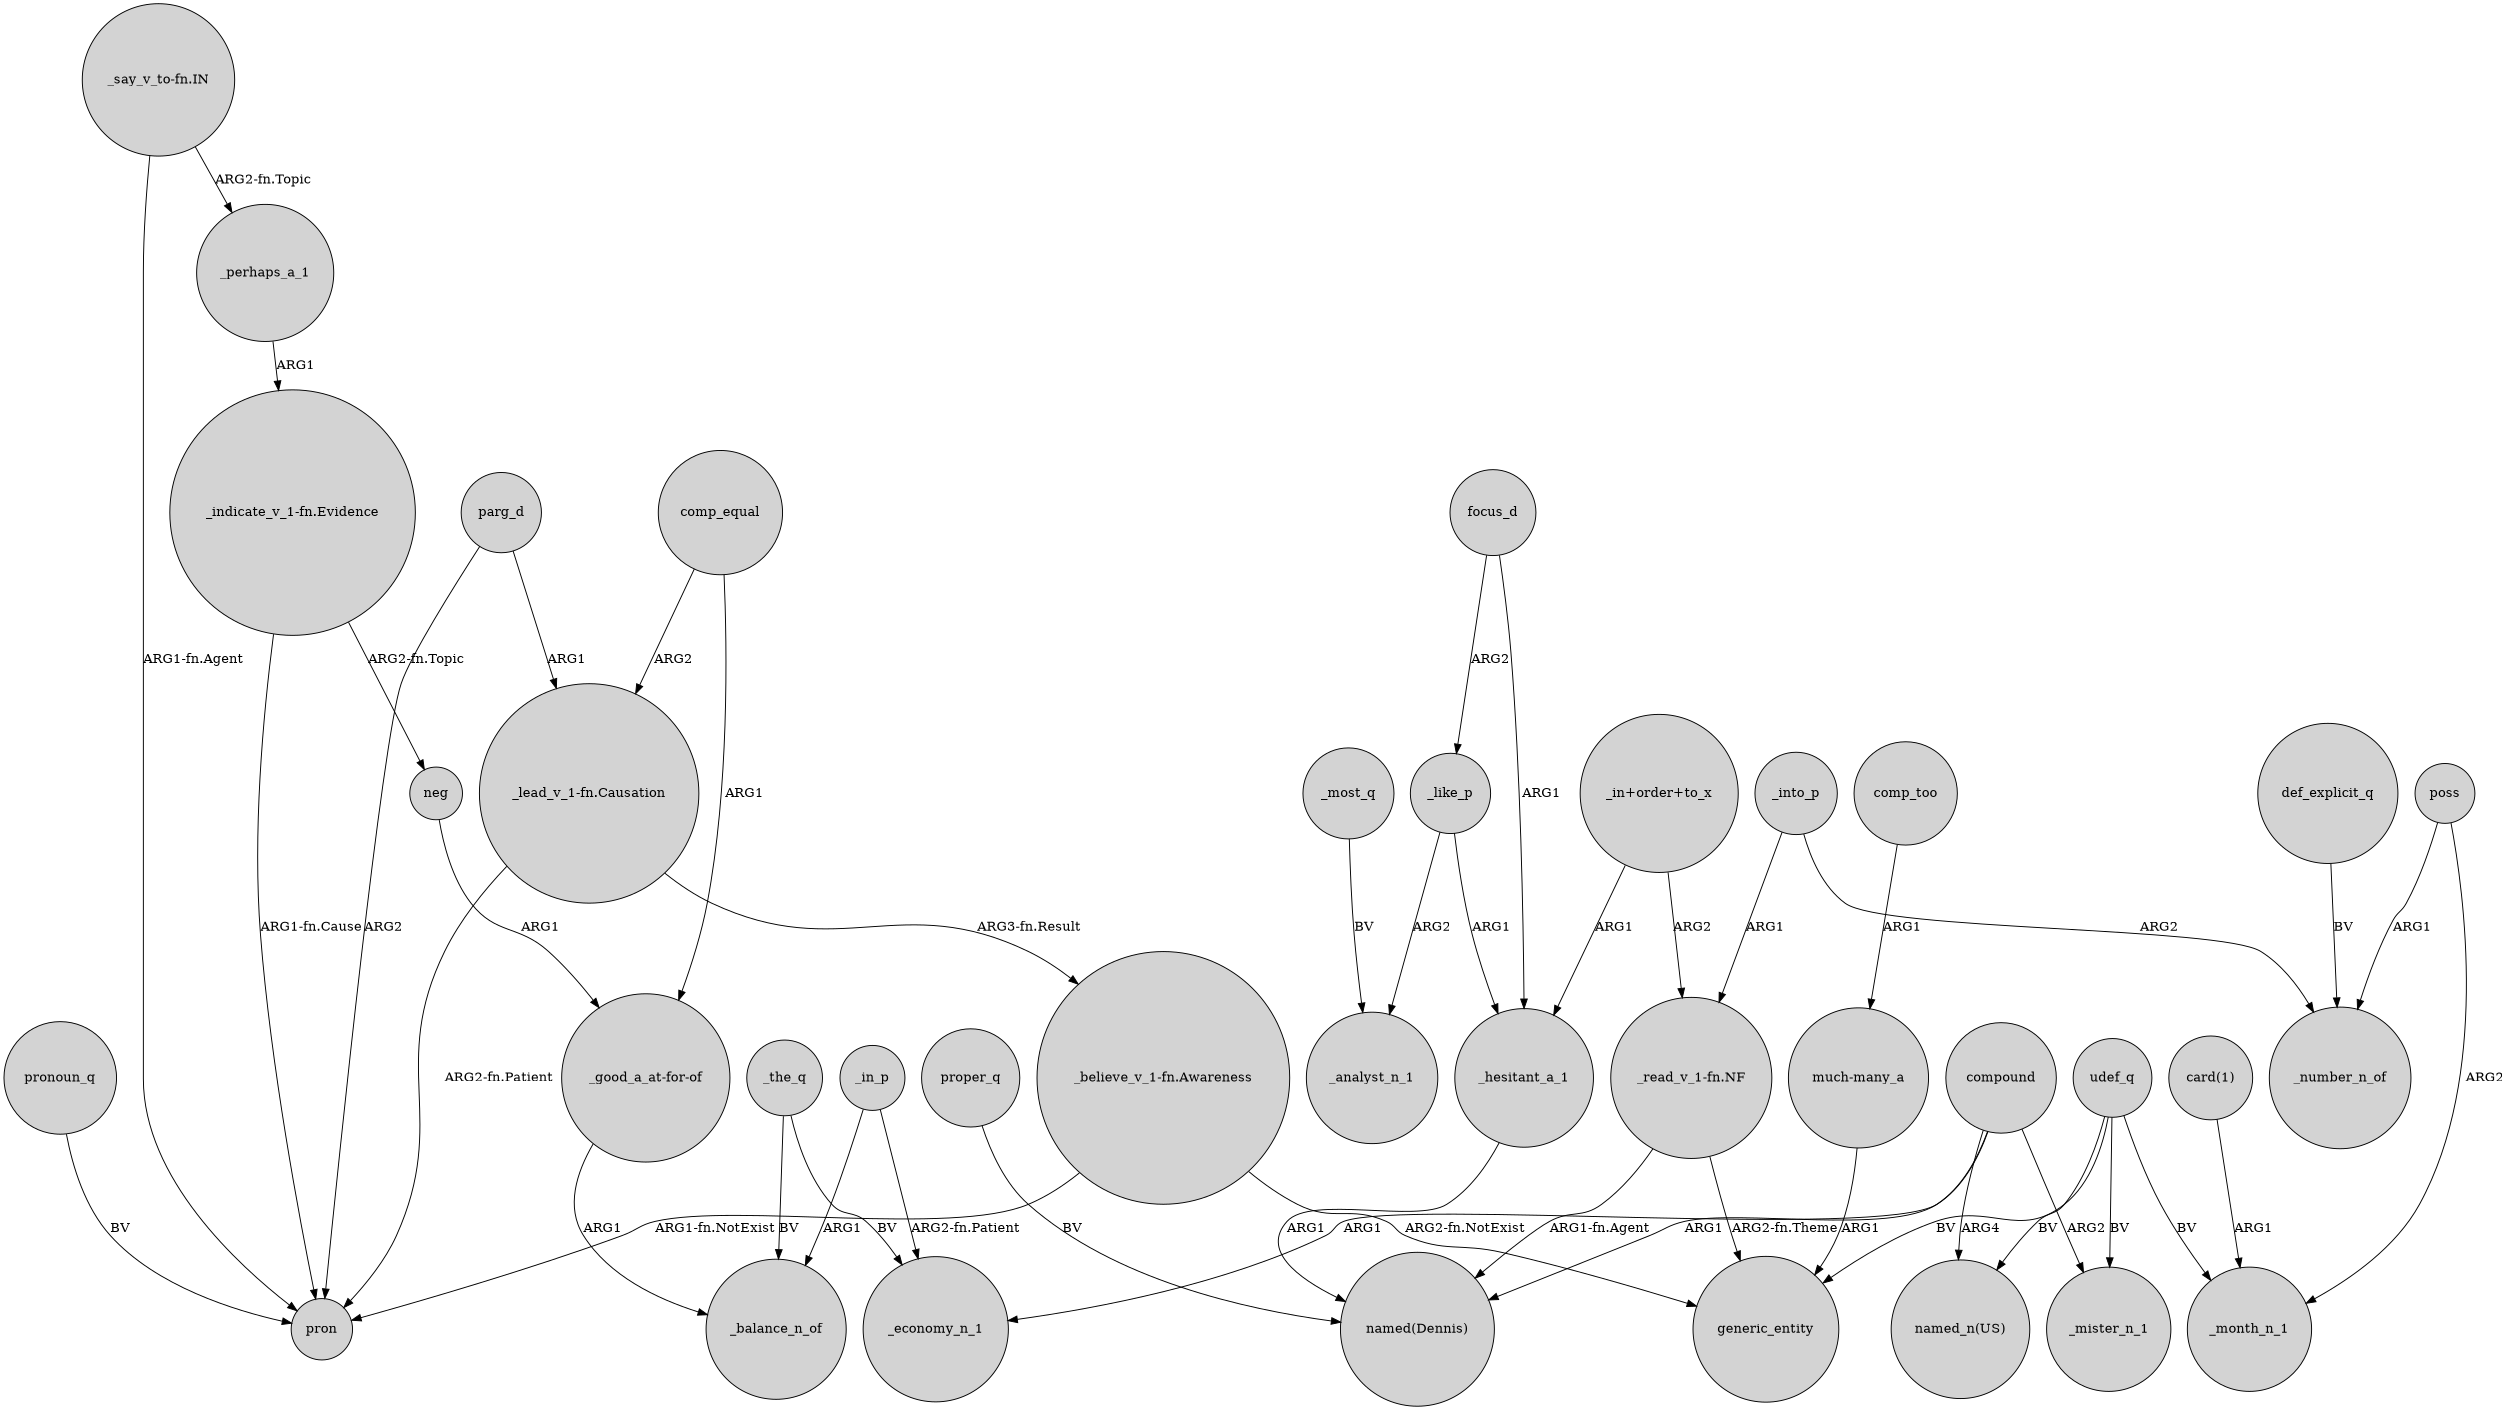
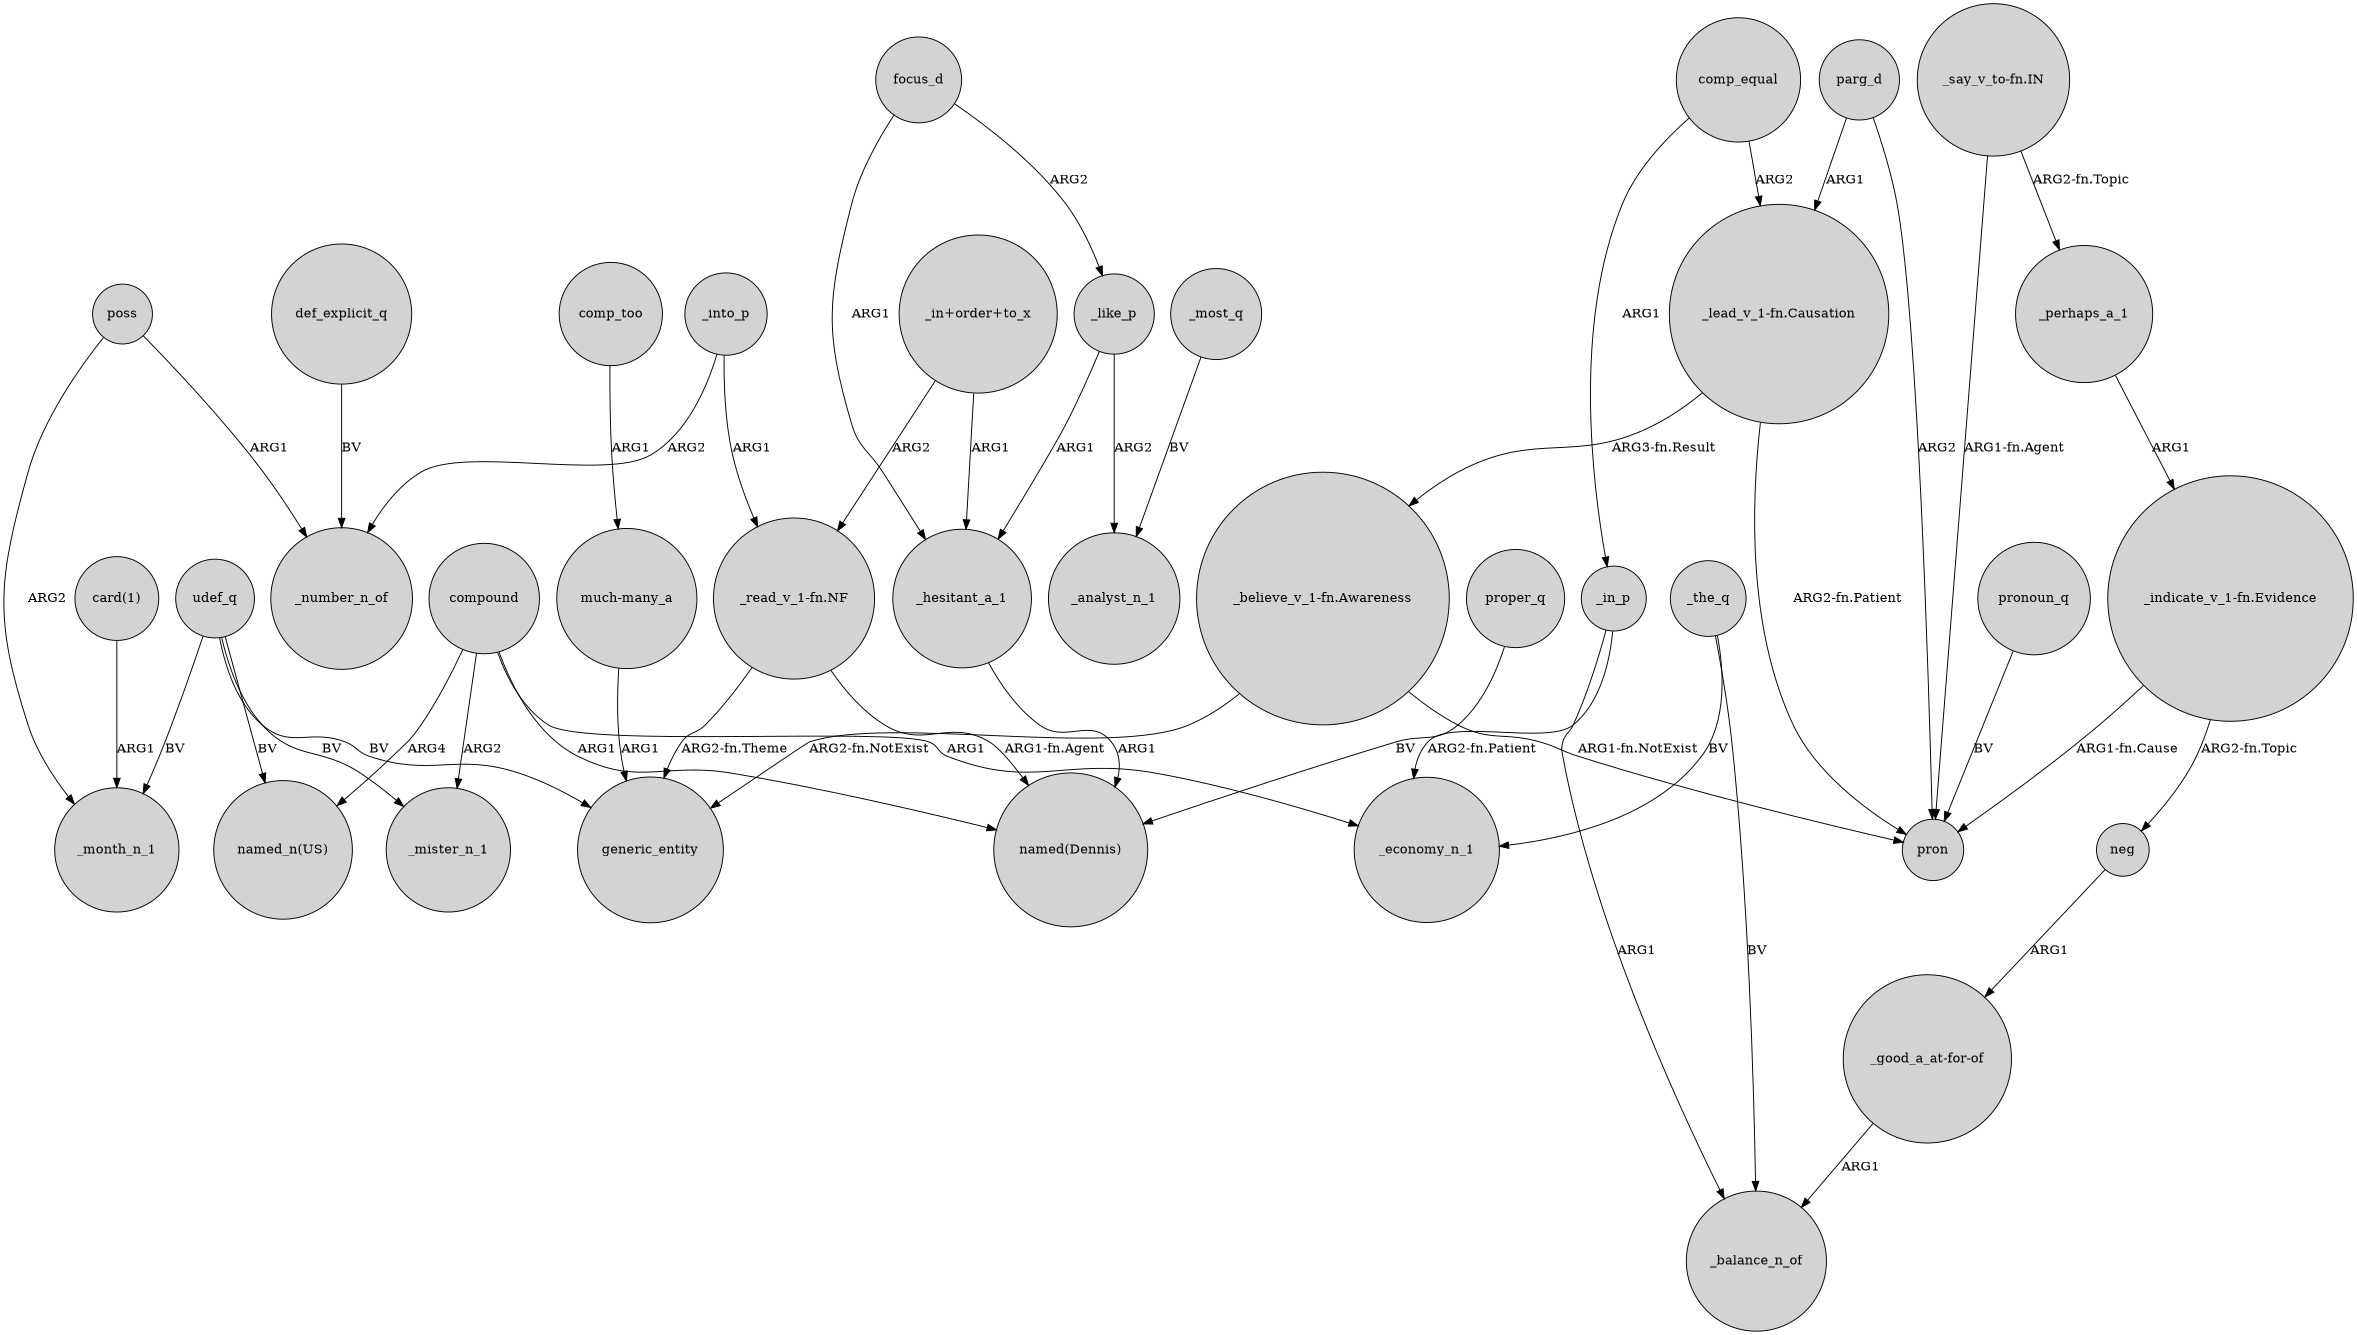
edge "comp_equal" -> "_good_a_at-for-of": now "comp_equal" -> "_in_p"
